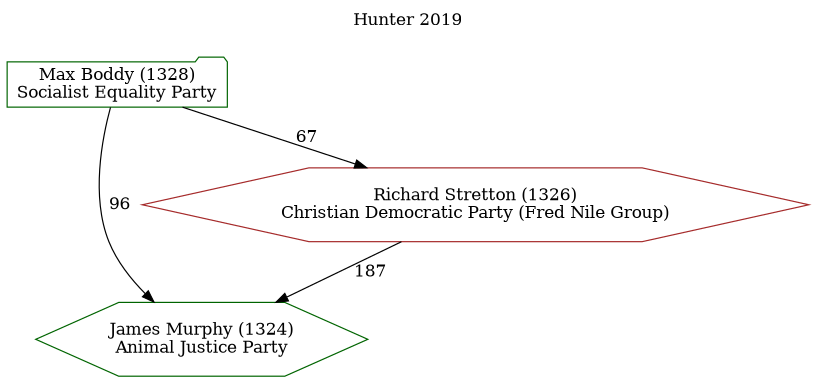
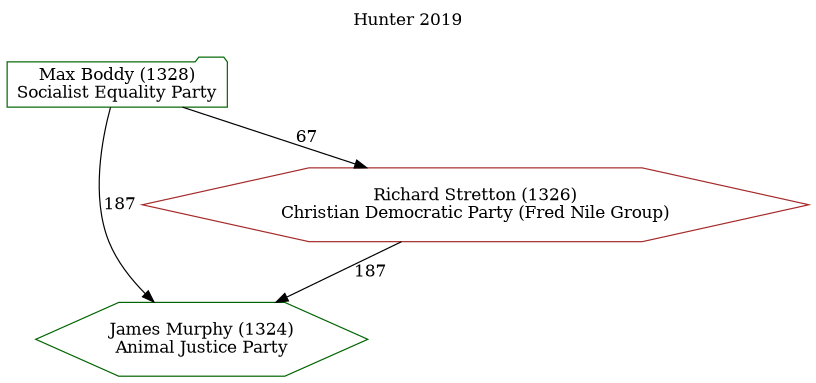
edge "Max Boddy (1328) Socialist Equality Party" -> "James Murphy (1324) Animal Justice Party": label "96" -> "187"
